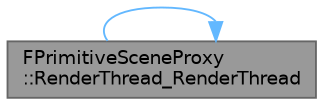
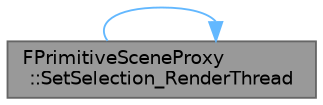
node "FPrimitiveSceneProxy ::RenderThread_RenderThread": label "FPrimitiveSceneProxy ::RenderThread_RenderThread" -> "FPrimitiveSceneProxy ::SetSelection_RenderThread"
